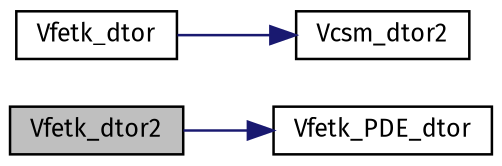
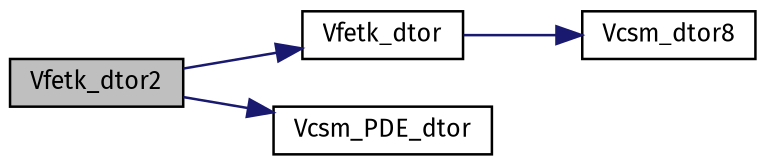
node "Vcsm_dtor2": label "Vcsm_dtor2" -> "Vcsm_dtor8"
edge "Vfetk_dtor2" -> "Vfetk_dtor": added
node "Vfetk_PDE_dtor": label "Vfetk_PDE_dtor" -> "Vcsm_PDE_dtor"
